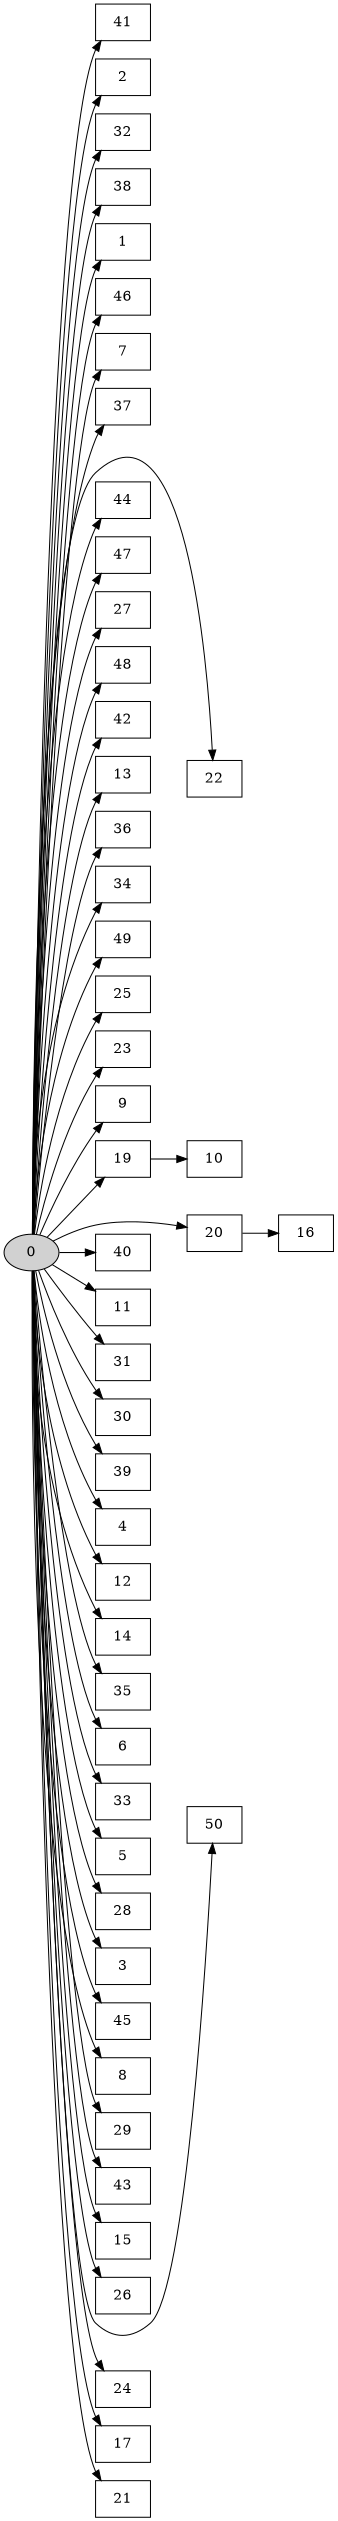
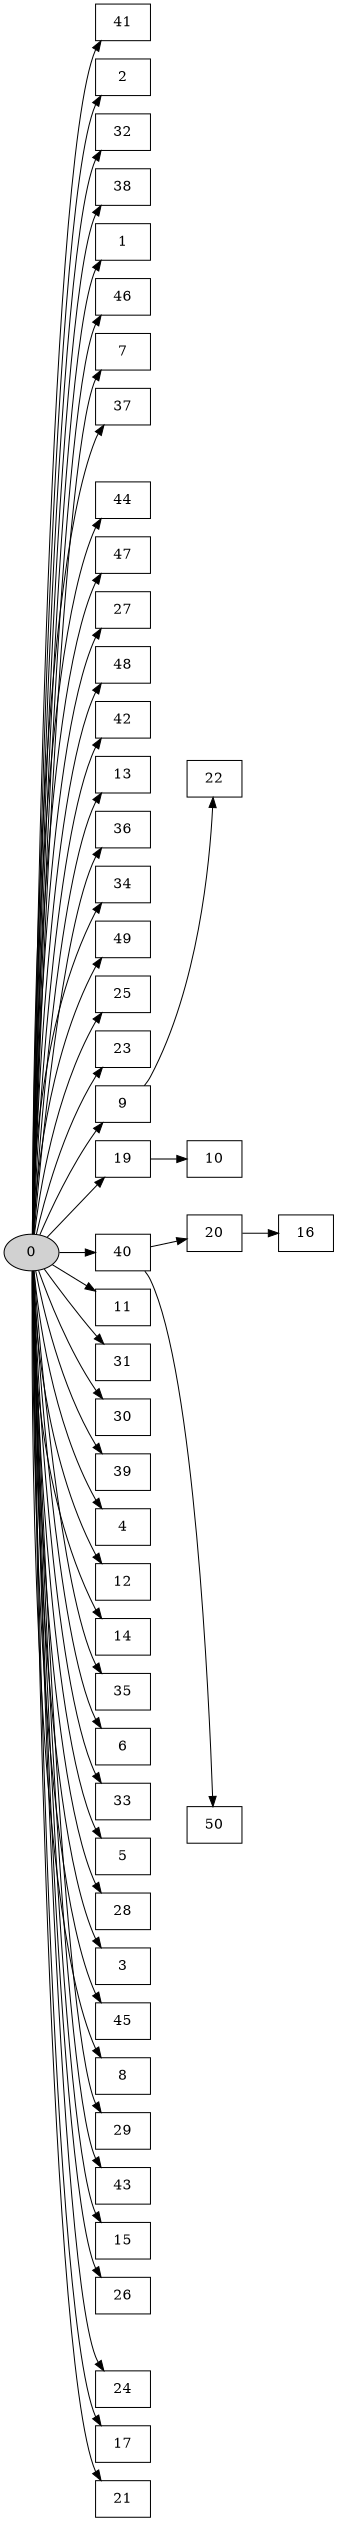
edge "0" -> "22": now "9" -> "22"
edge "0" -> "20": now "40" -> "20"
edge "0" -> "50": now "40" -> "50"
